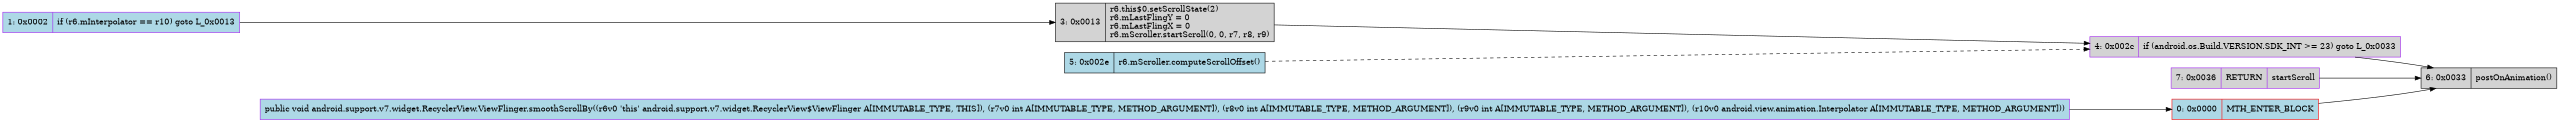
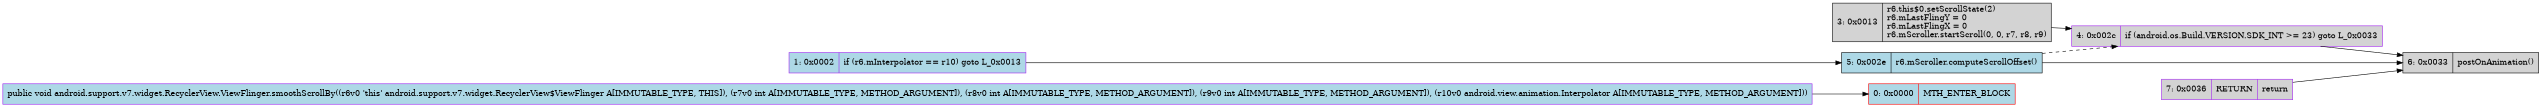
edge "1: 0x0002" -> "3: 0x0013": now "1: 0x0002" -> "5: 0x002e"
node "7: 0x0036": text "startScroll" -> "return"
edge "0: 0x0000" -> "6: 0x0033": now "5: 0x002e" -> "6: 0x0033"
